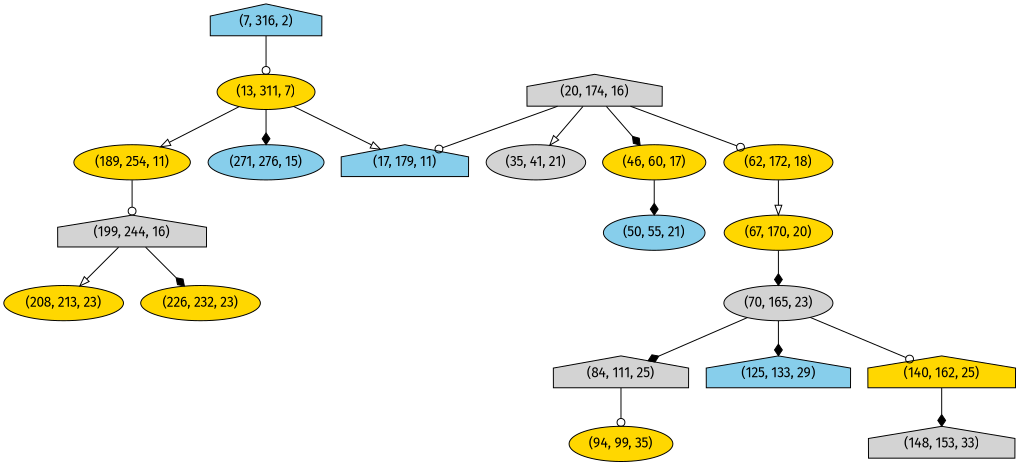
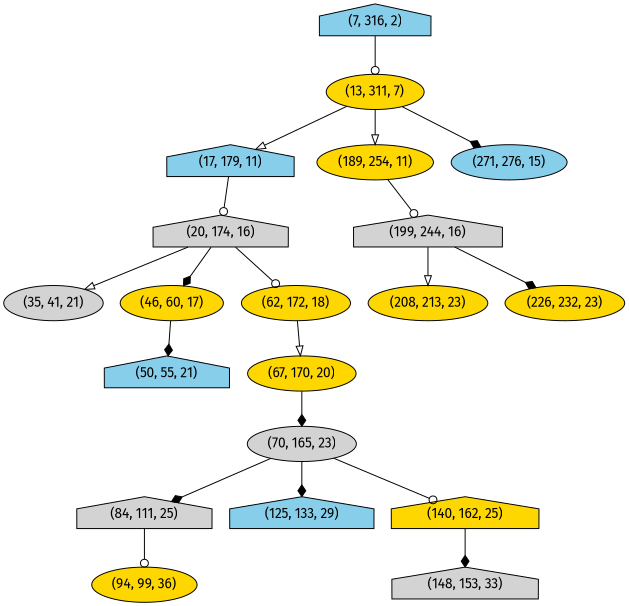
edge "(20, 174, 16)" -> "(17, 179, 11)": reversed
node "(50, 55, 21)": shape ellipse -> house
node "(94, 99, 35)": label "(94, 99, 35)" -> "(94, 99, 36)"
